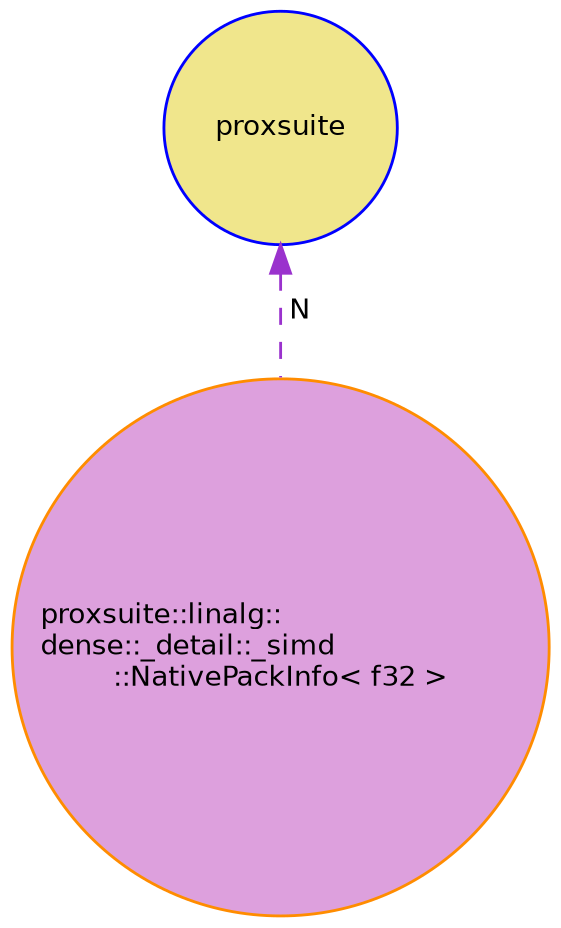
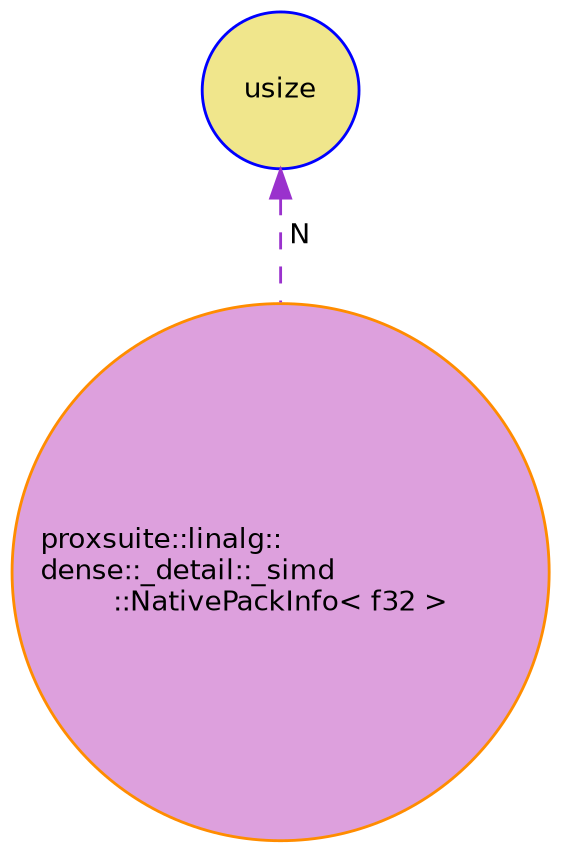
node "proxsuite": label "proxsuite" -> "usize"
